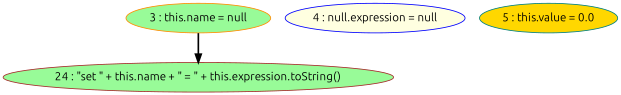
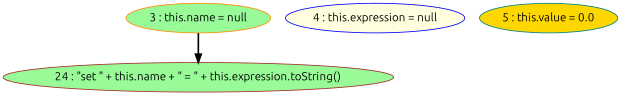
node "4 : null.expression = null": label "4 : null.expression = null" -> "4 : this.expression = null"
